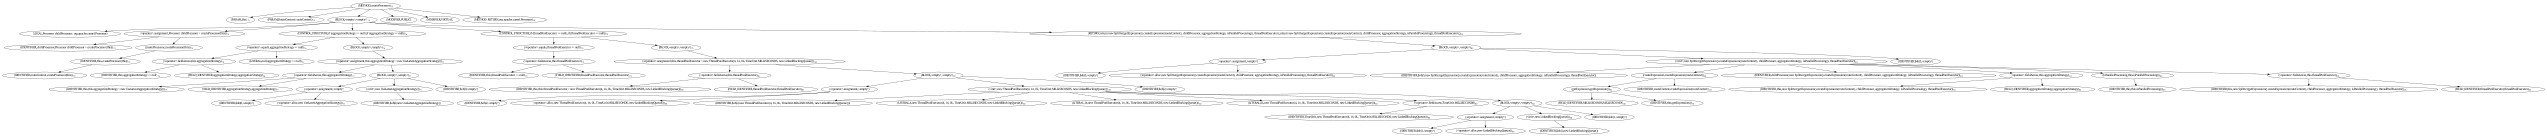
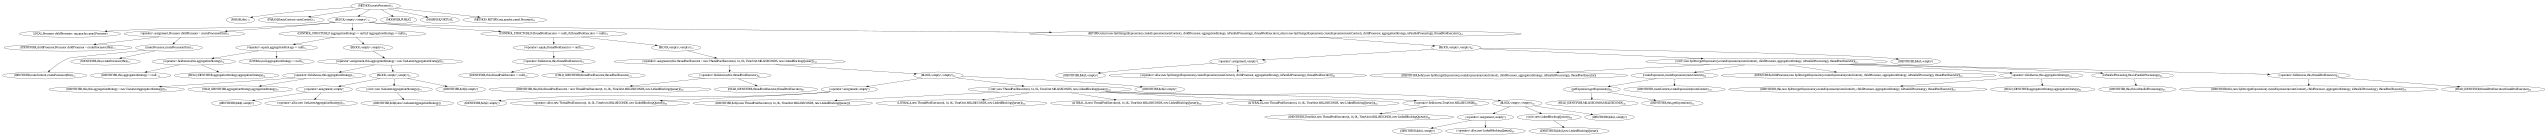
edge "(IDENTIFIER,this,createProcessor(this))" -> "(IDENTIFIER,routeContext,createProcessor(this))": now "(createProcessor,createProcessor(this))" -> "(IDENTIFIER,routeContext,createProcessor(this))"
